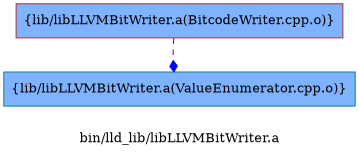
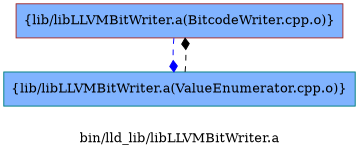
edge "{lib/libLLVMBitWriter.a(ValueEnumerator.cpp.o)}" -> "{lib/libLLVMBitWriter.a(BitcodeWriter.cpp.o)}": added
